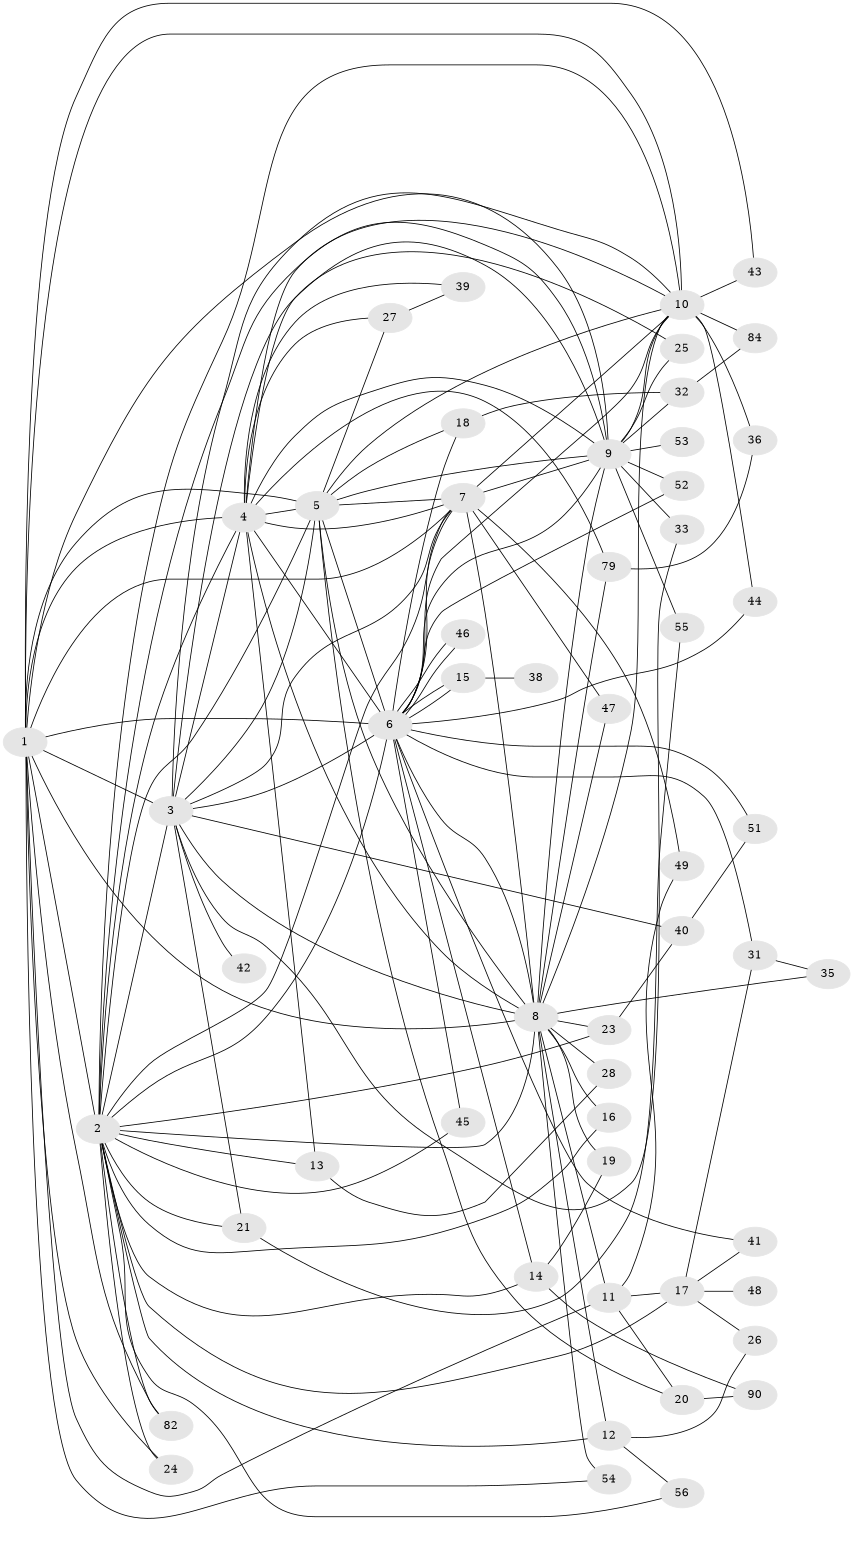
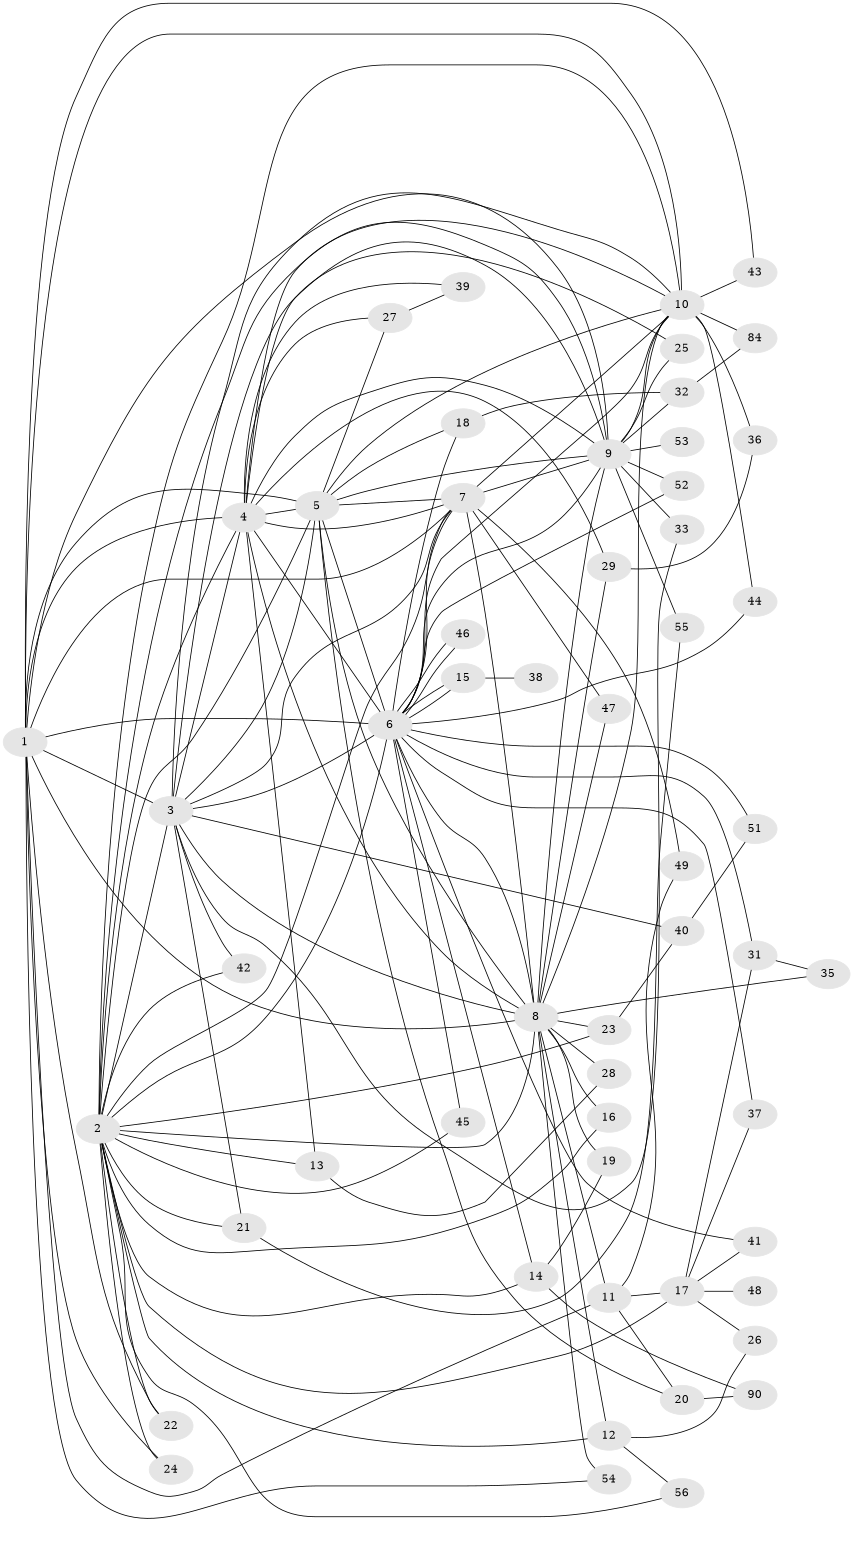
node "79": label "79" -> "29"
edge "1" -- "2": now "42" -- "2"
node "37": added
node "82": label "82" -> "22"
